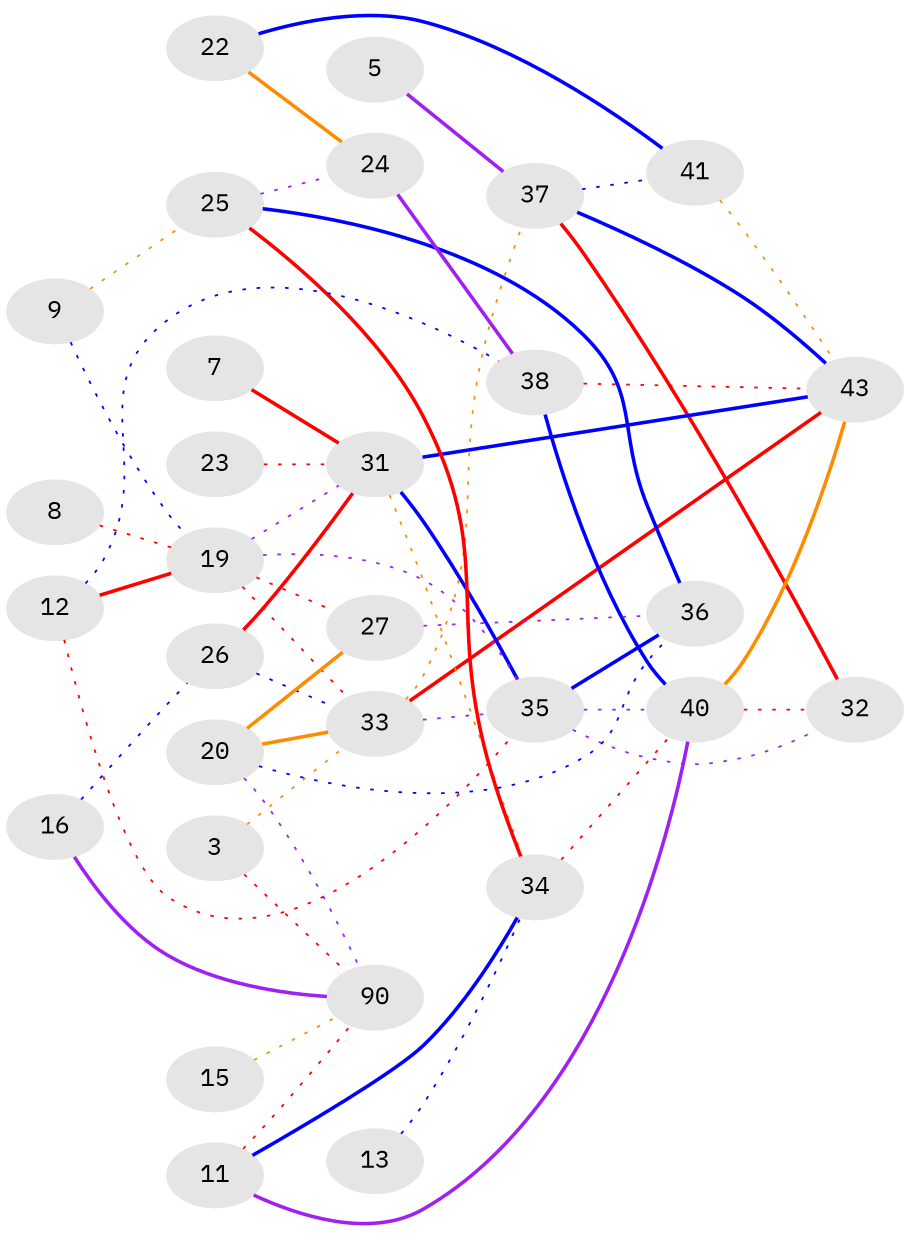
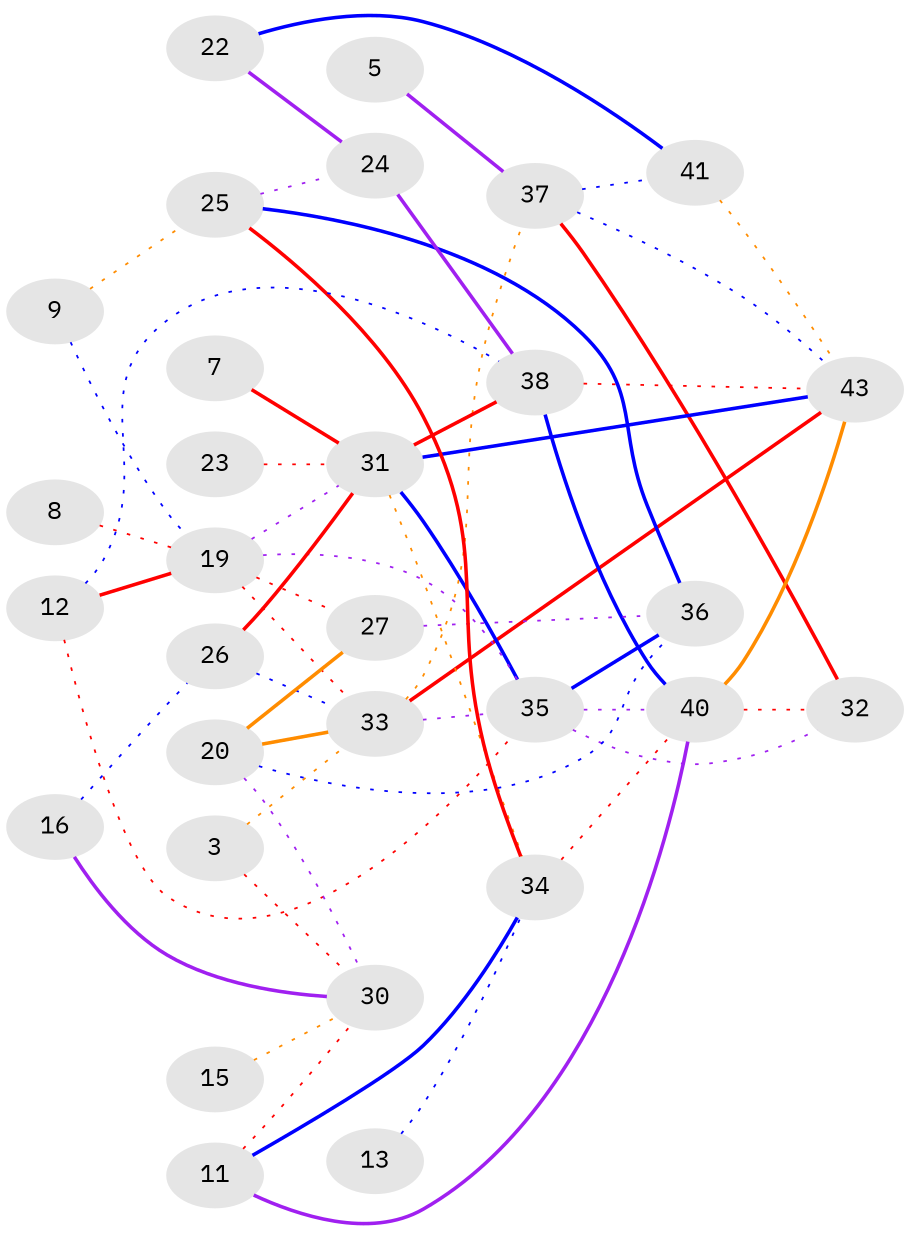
edge "22" -- "24": color darkorange -> purple
edge "37" -- "43": style bold -> dotted
edge "38" -- "31": added
node "90": label "90" -> "30"
